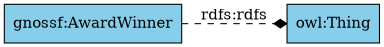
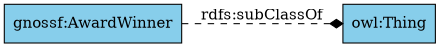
edge "gnossf:AwardWinner" -> "owl:Thing": label "rdfs:rdfs" -> "rdfs:subClassOf"
